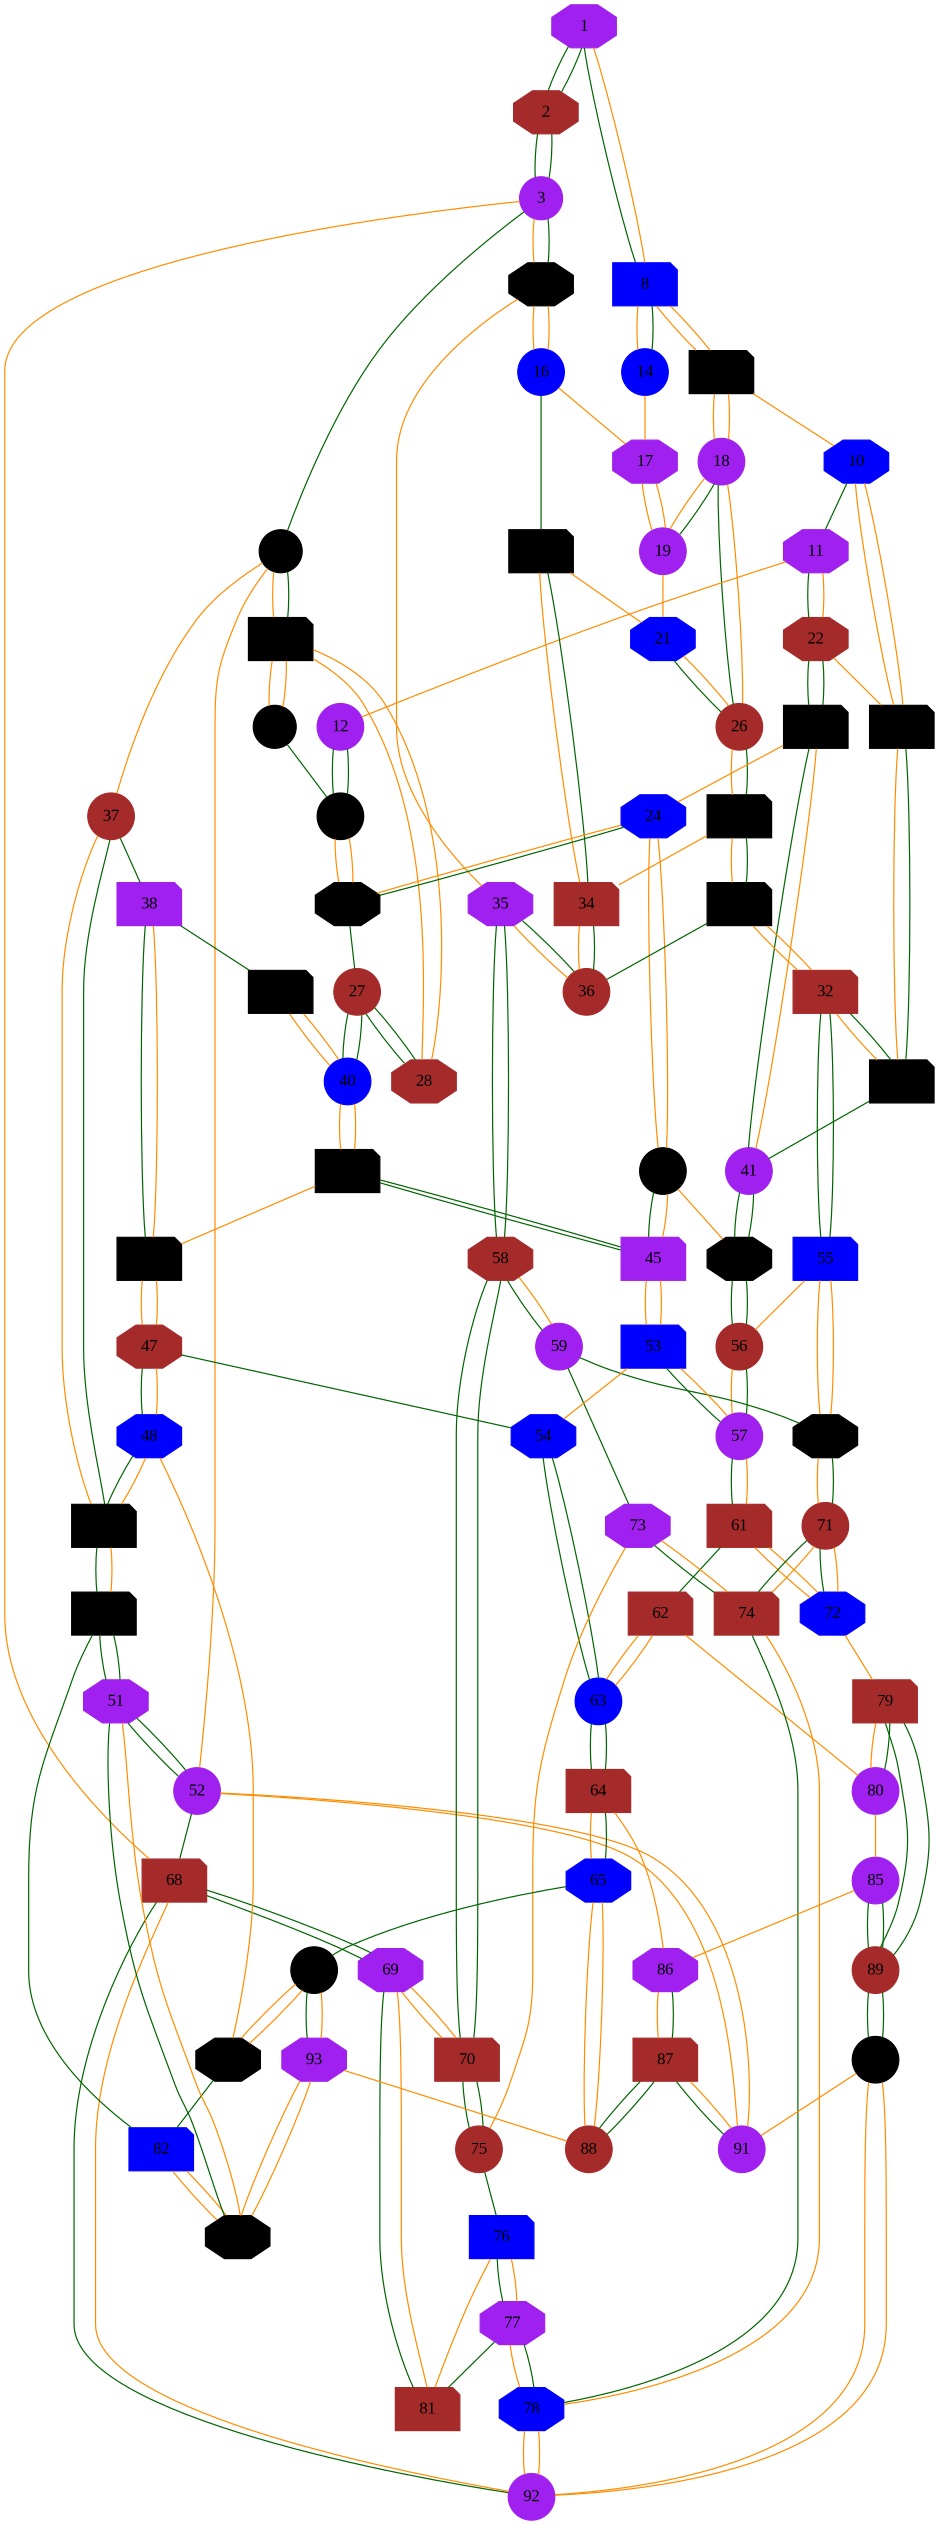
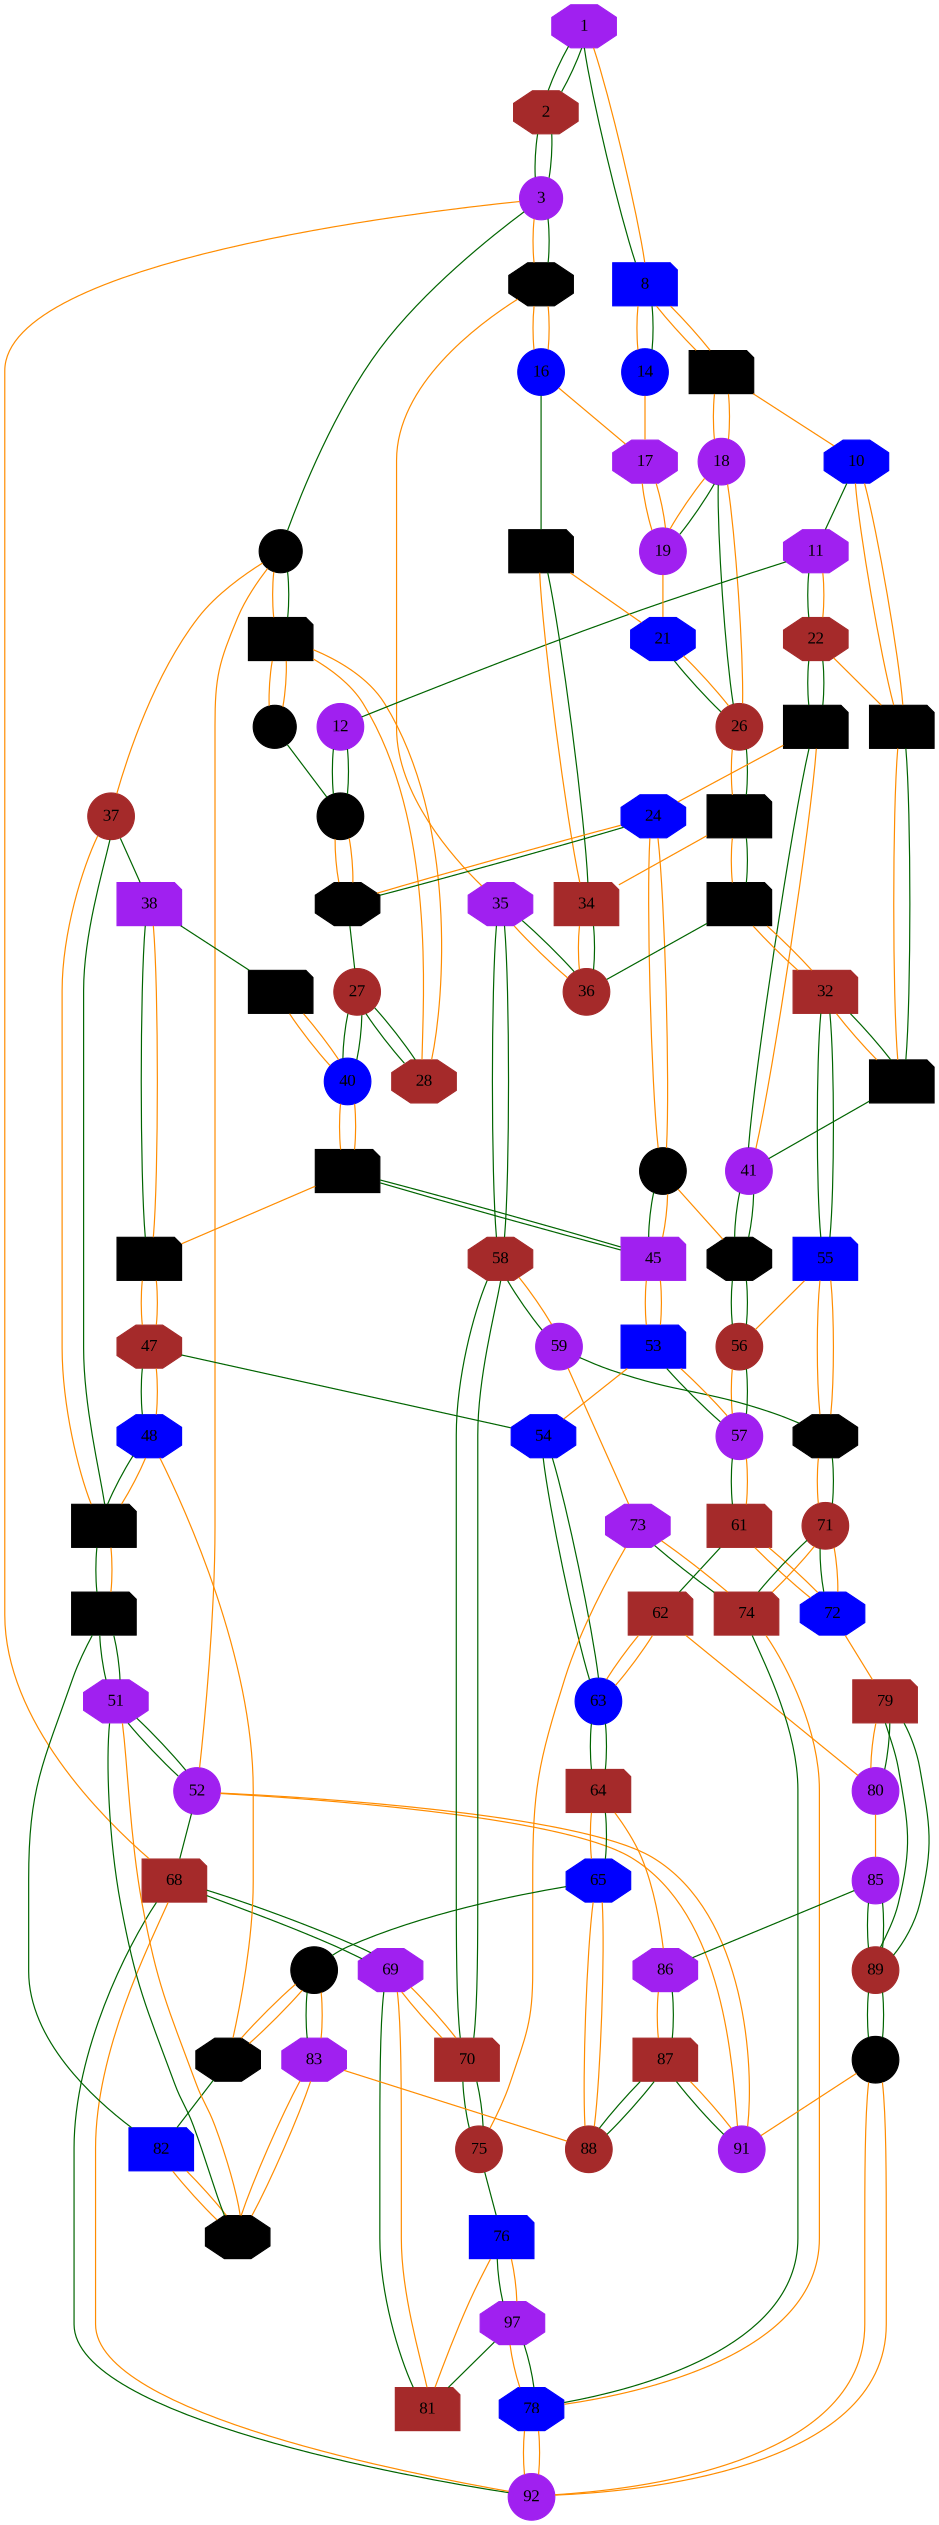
edge "11" -- "12": color darkorange -> darkgreen
edge "59" -- "73": color darkgreen -> darkorange
edge "85" -- "86": color darkorange -> darkgreen
node "93": label "93" -> "83"
node "77": label "77" -> "97"
